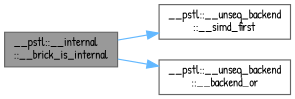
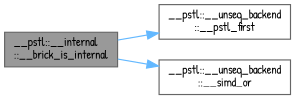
node "__pstl::__unseq_backend ::__simd_first": label "__pstl::__unseq_backend ::__simd_first" -> "__pstl::__unseq_backend ::__pstl_first"
node "__pstl::__unseq_backend ::__backend_or": label "__pstl::__unseq_backend ::__backend_or" -> "__pstl::__unseq_backend ::__simd_or"
